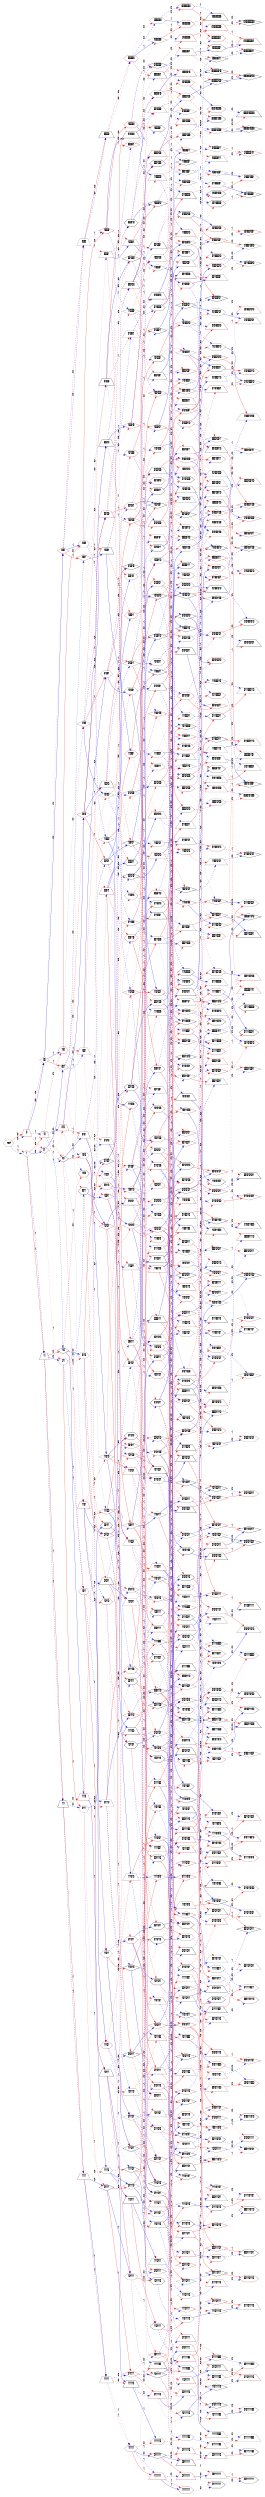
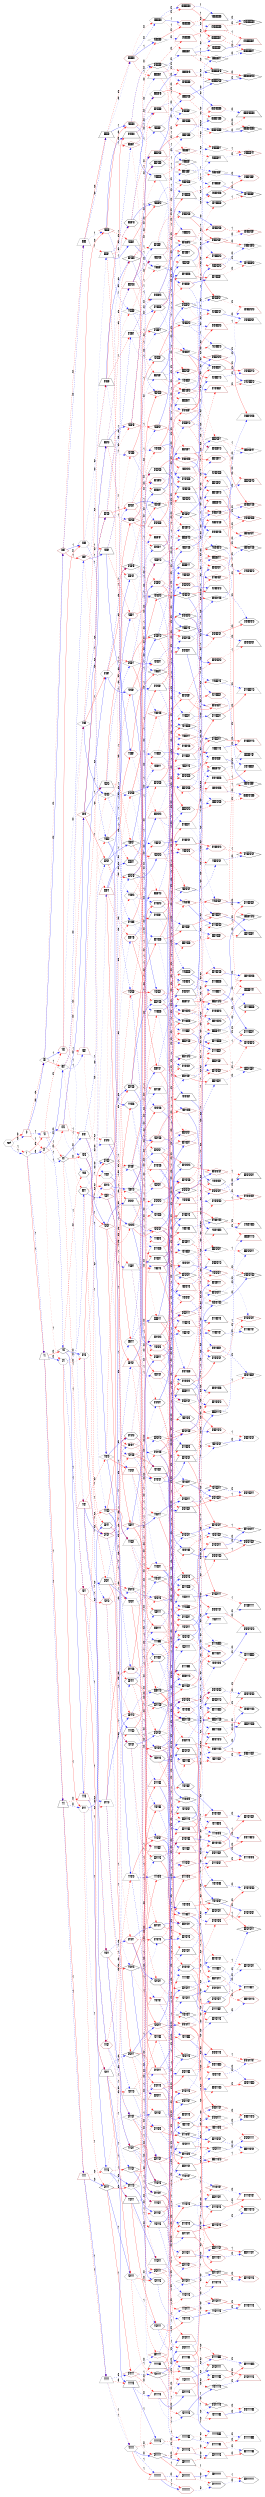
edge "00000" -> "100000": added, label "1"
edge "00101000" -> "000101000": now "00101000" -> "000010100"
